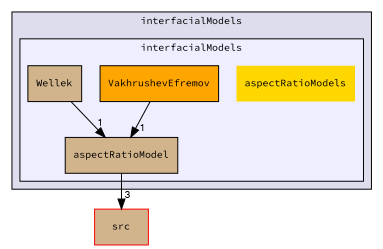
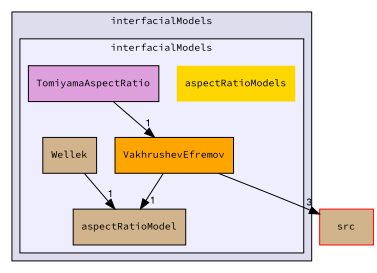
node "TomiyamaAspectRatio": added
edge "aspectRatioModel" -> "src": now "VakhrushevEfremov" -> "src"
